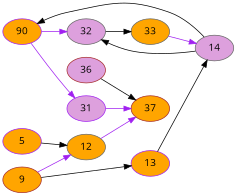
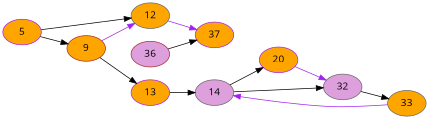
node "90": label "90" -> "20"
edge "5" -> "9": added
node "31": removed
node "37": color brown -> purple
